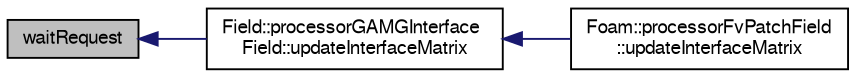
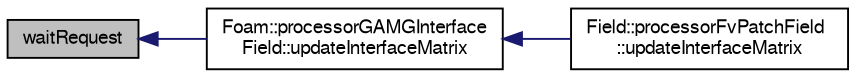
node "Field::processorGAMGInterface Field::updateInterfaceMatrix": label "Field::processorGAMGInterface Field::updateInterfaceMatrix" -> "Foam::processorGAMGInterface Field::updateInterfaceMatrix"
node "Foam::processorFvPatchField ::updateInterfaceMatrix": label "Foam::processorFvPatchField ::updateInterfaceMatrix" -> "Field::processorFvPatchField ::updateInterfaceMatrix"
